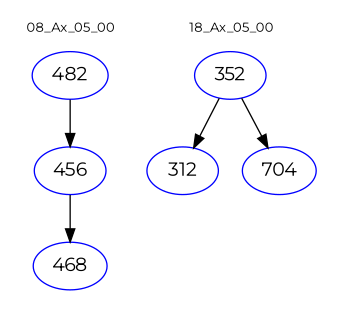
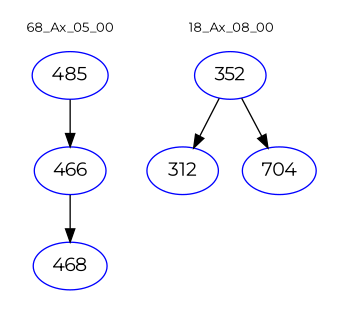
cluster "08_Ax_05_00": label "08_Ax_05_00" -> "68_Ax_05_00"
cluster "18_Ax_05_00": label "18_Ax_05_00" -> "18_Ax_08_00"
node "482": label "482" -> "485"
node "456": label "456" -> "466"
